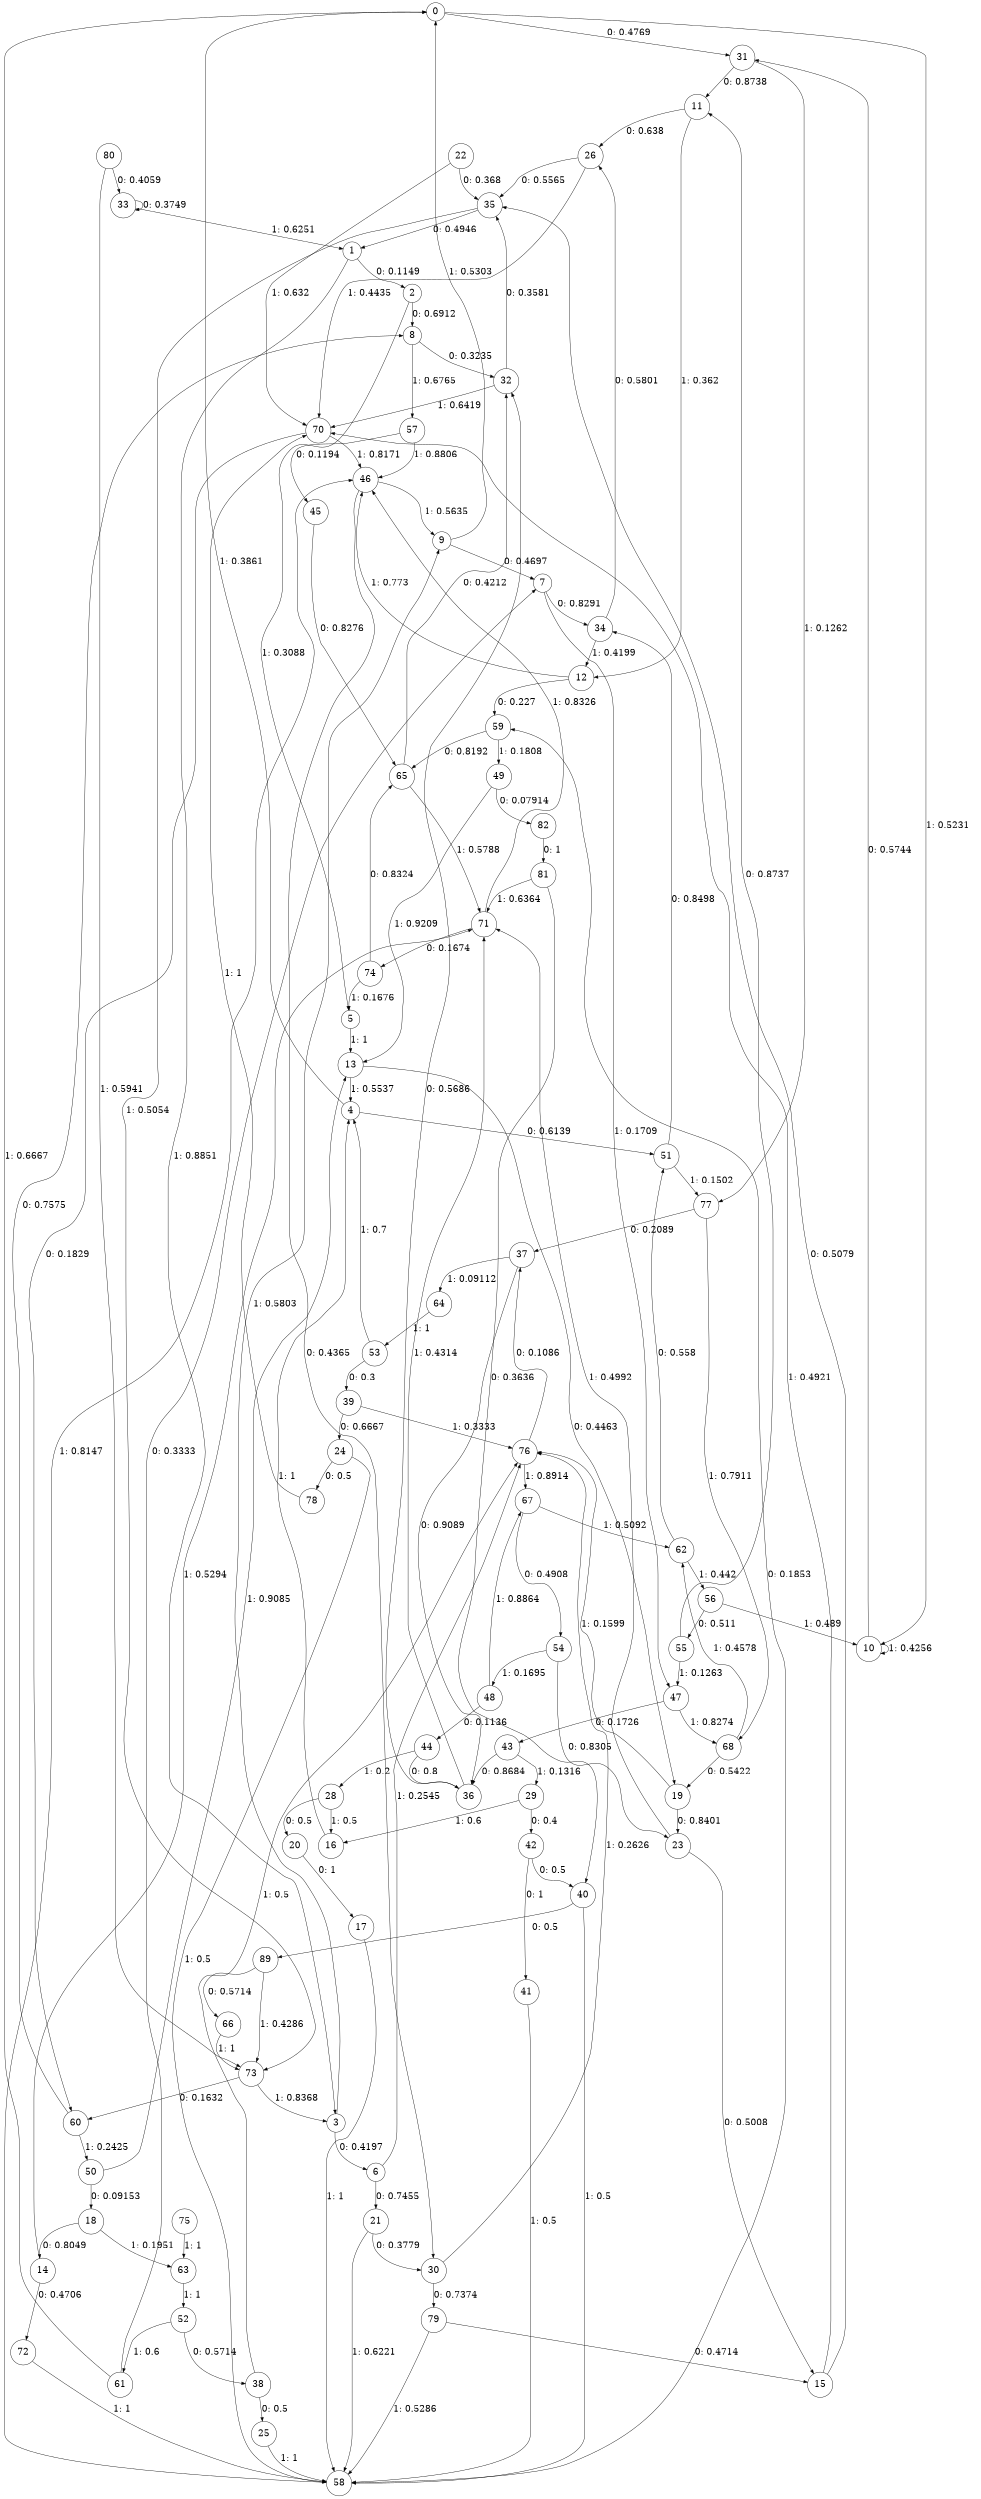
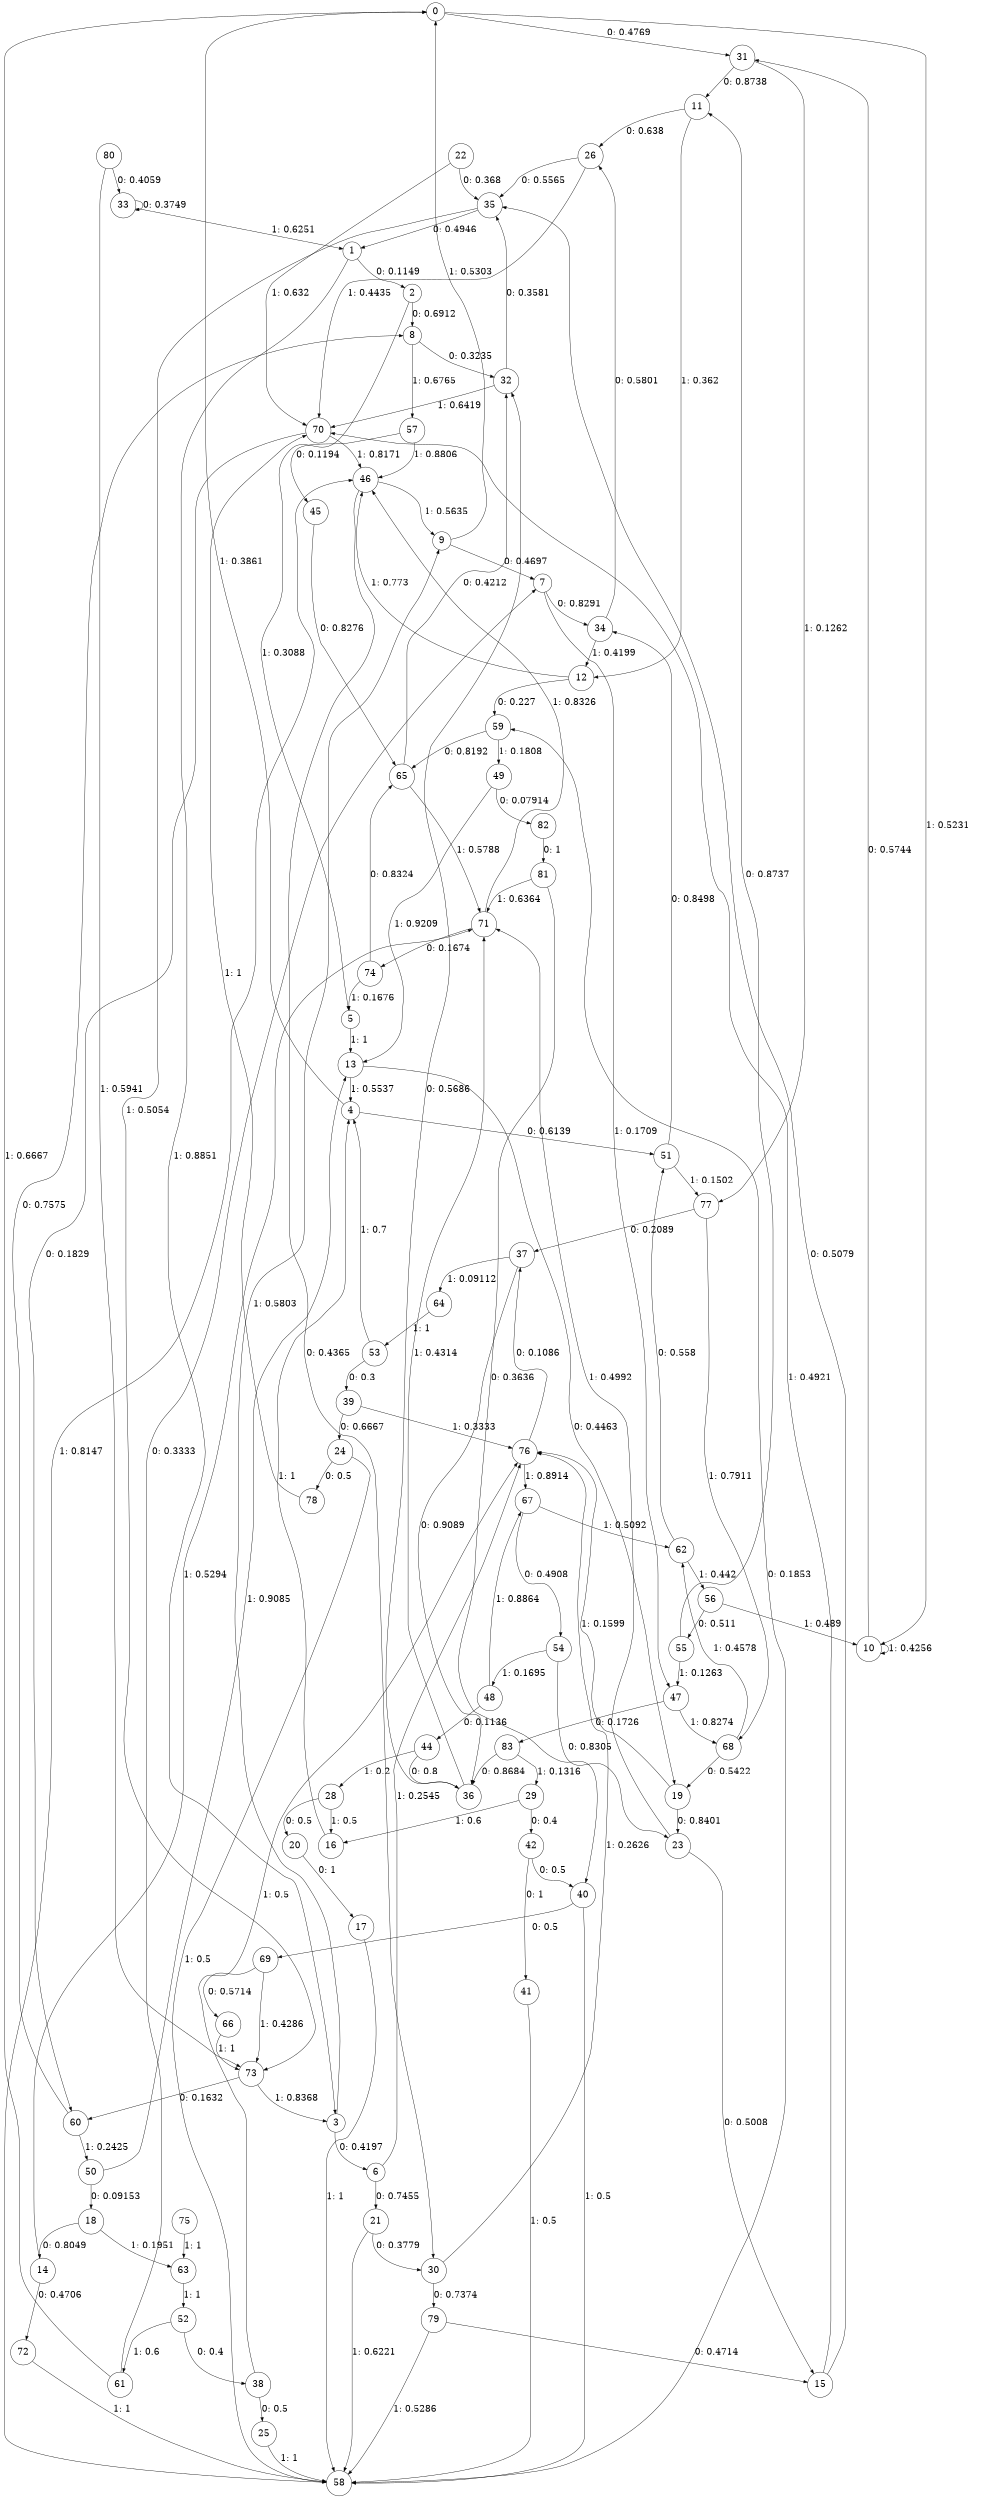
node "43": label "43" -> "83"
node "89": label "89" -> "69"
edge "52" -> "38": label "0: 0.5714   " -> "0: 0.4      "
